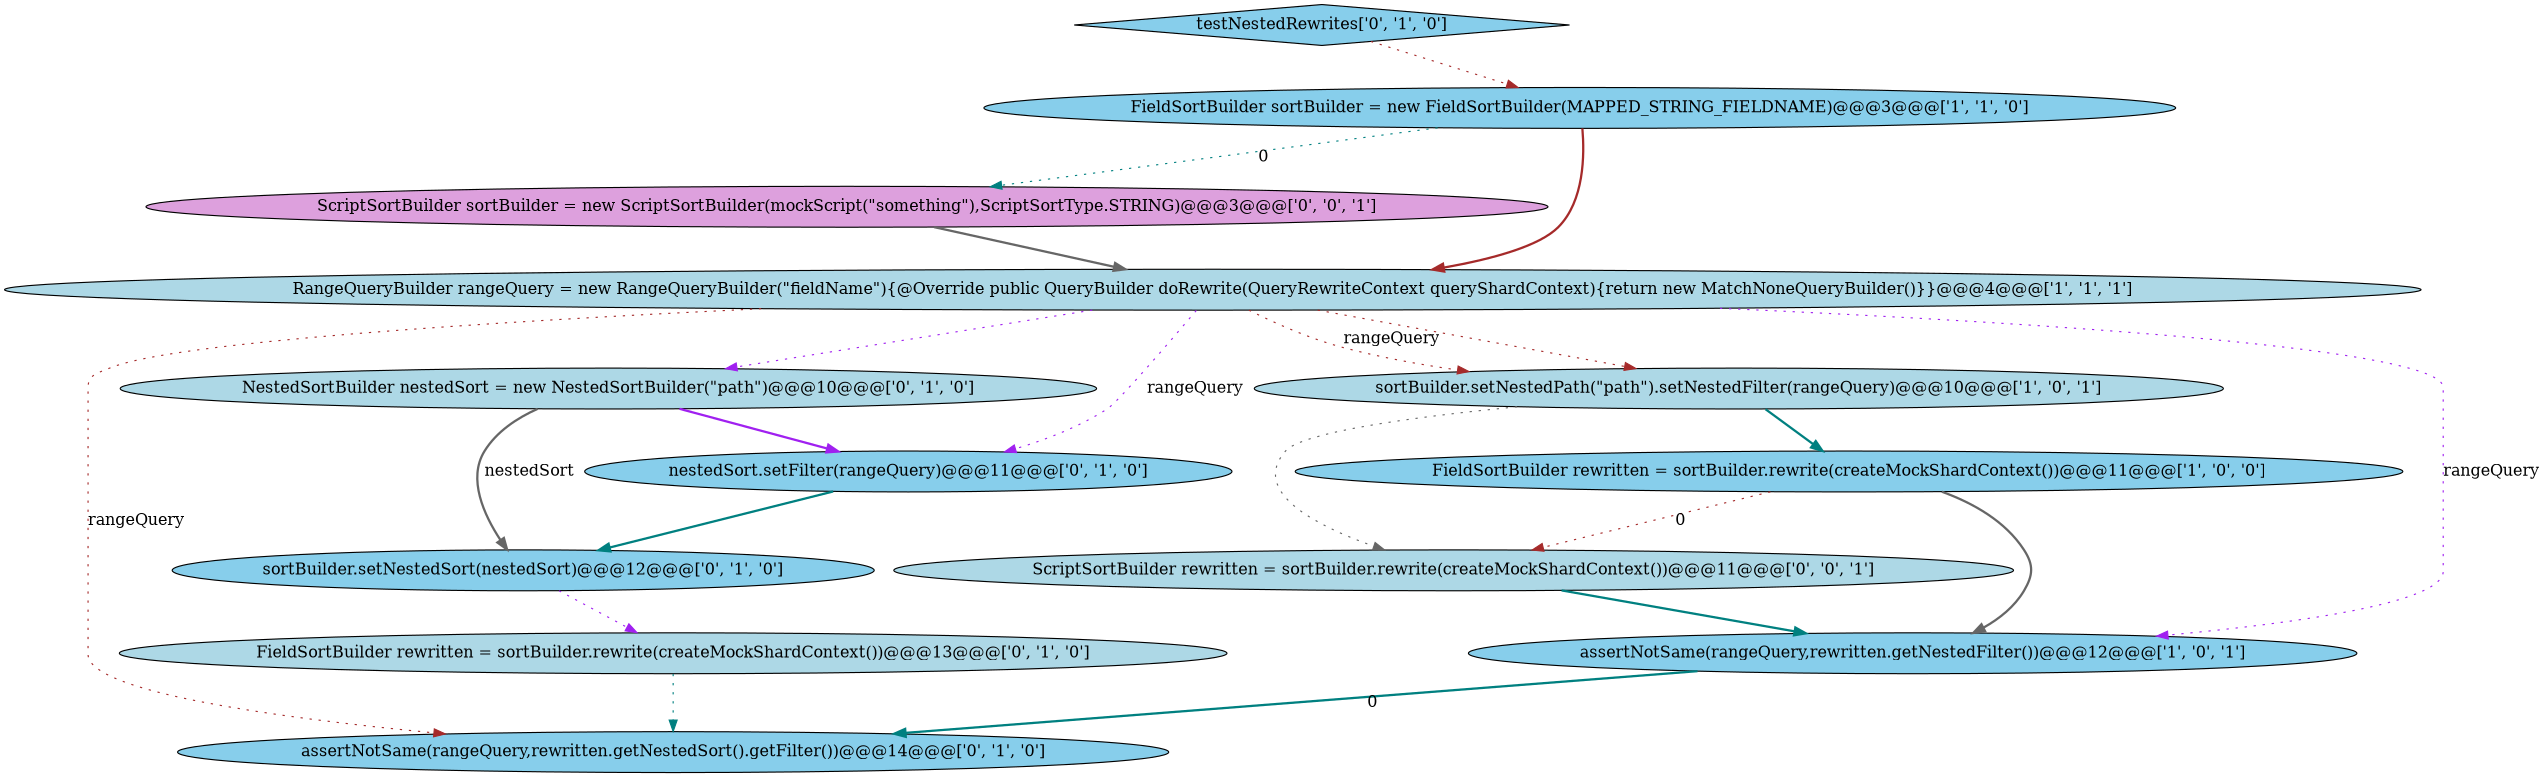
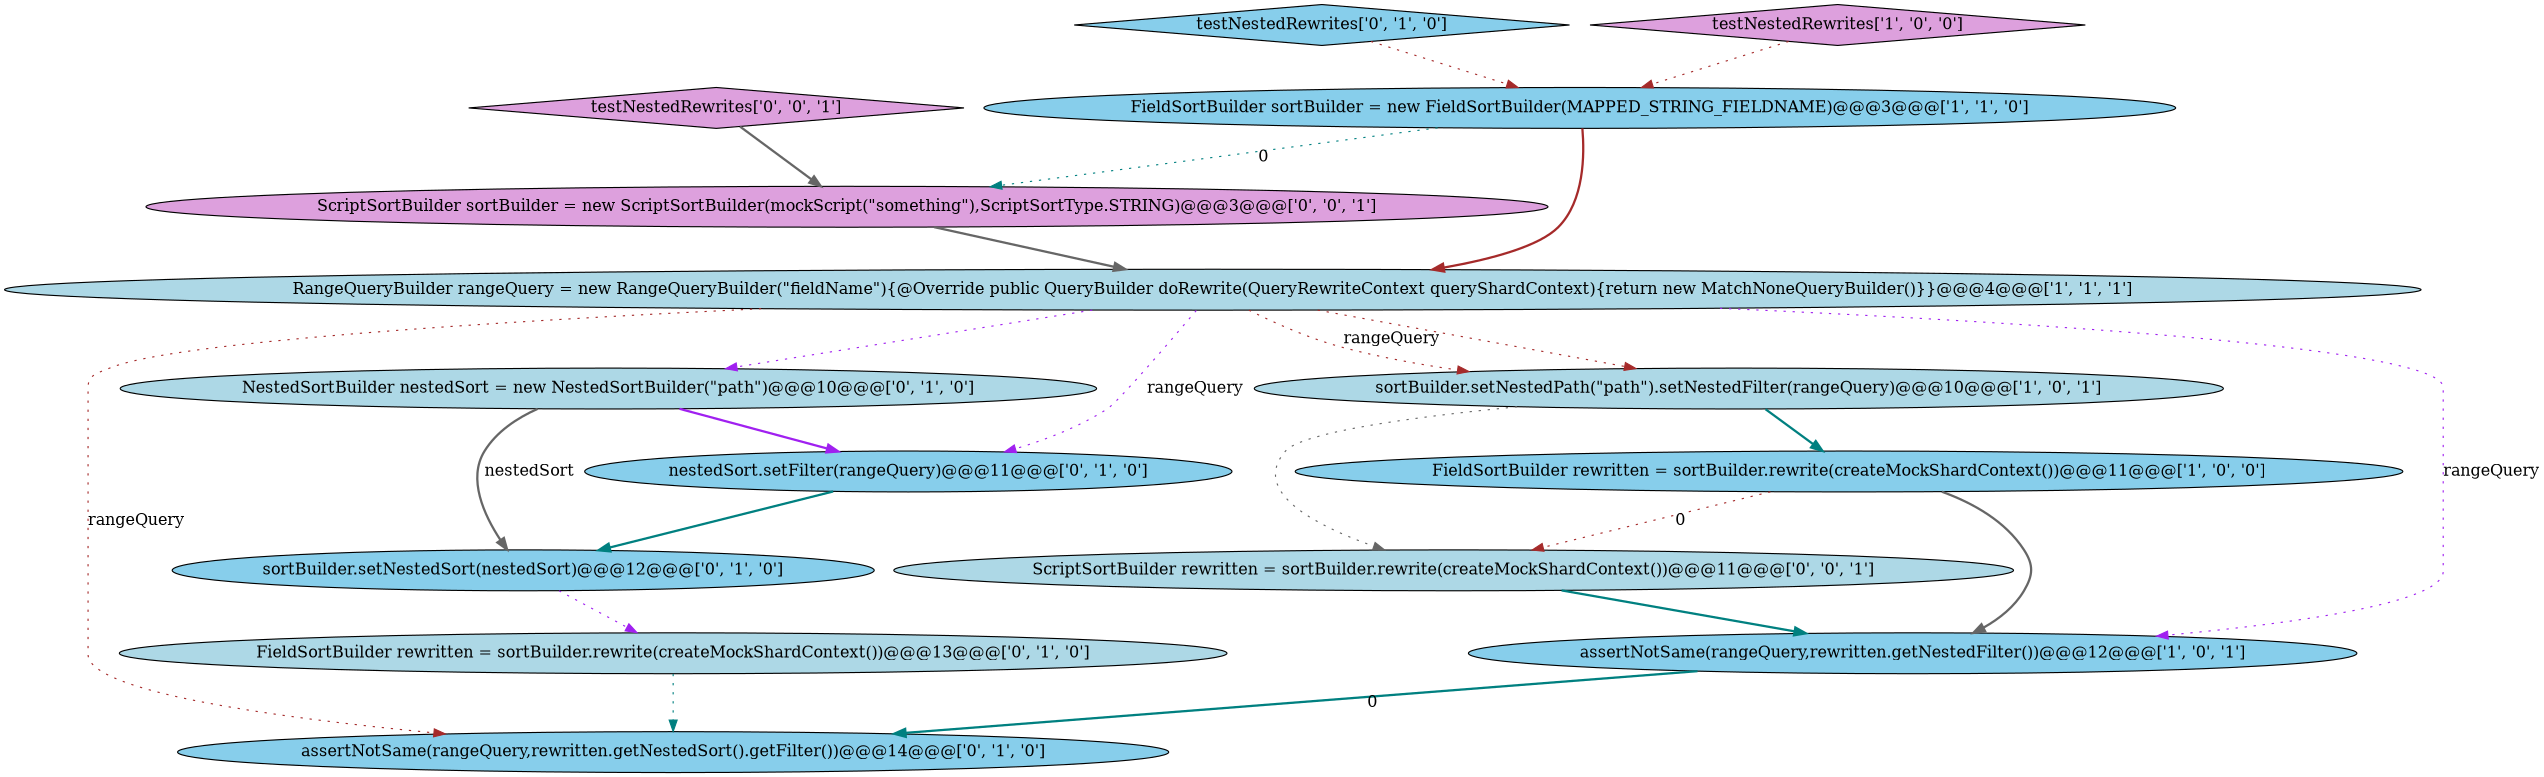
node "testNestedRewrites['1', '0', '0']": added
node "testNestedRewrites['0', '0', '1']": added
